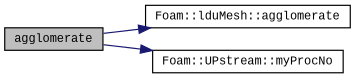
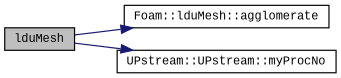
node "agglomerate": label "agglomerate" -> "lduMesh"
node "Foam::UPstream::myProcNo": label "Foam::UPstream::myProcNo" -> "UPstream::UPstream::myProcNo"
